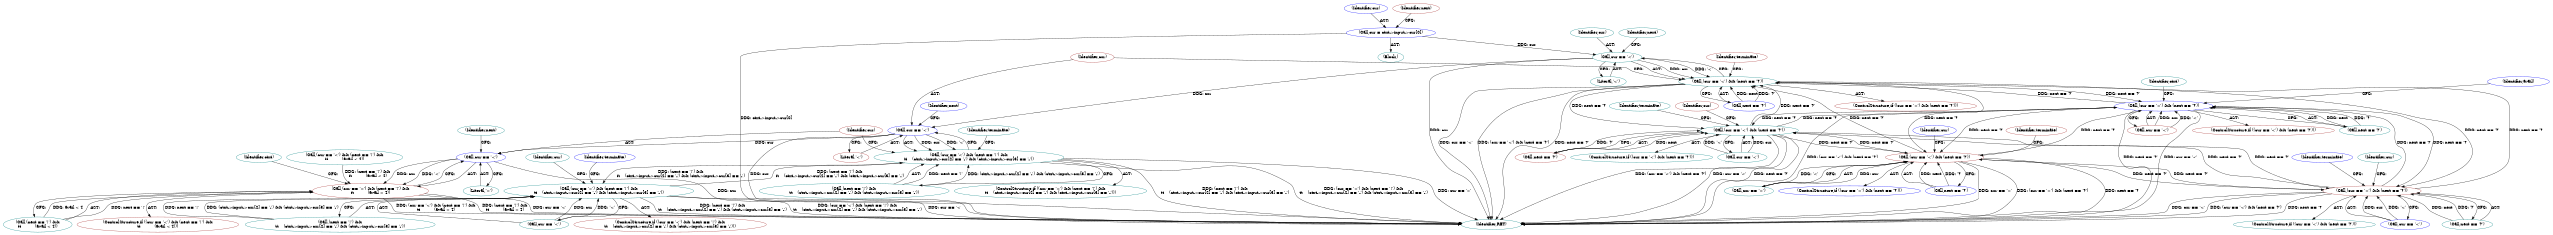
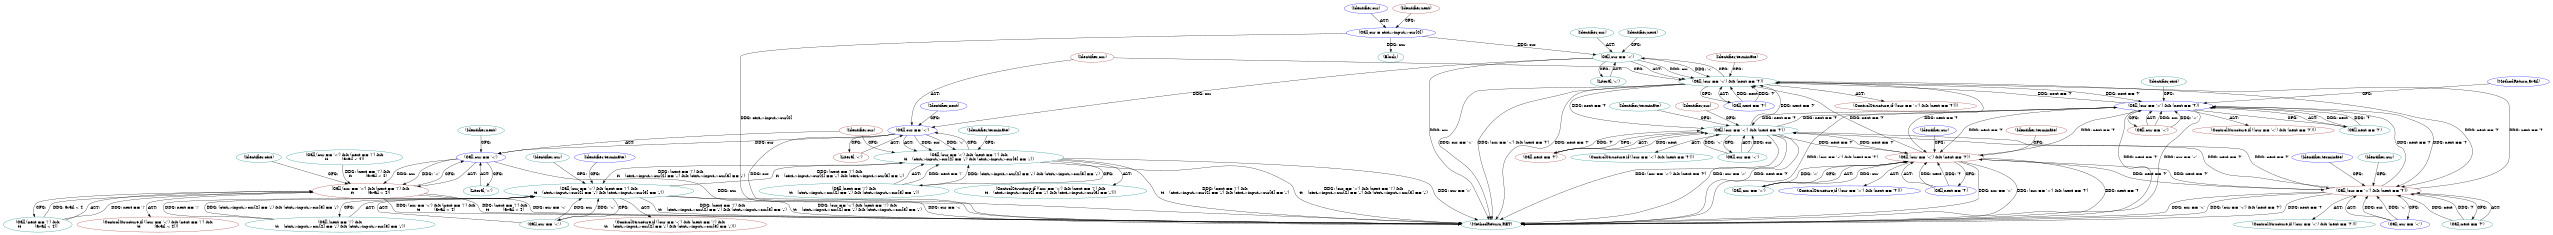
edge "(Call,cur = ctxt->input->cur[0])" -> "(Block,)": label "AST: " -> "DDG: cur"
node "(Identifier,avail)": label "(Identifier,avail)" -> "(MethodReturn,avail)"
node "(Identifier,RET)": label "(Identifier,RET)" -> "(MethodReturn,RET)"
